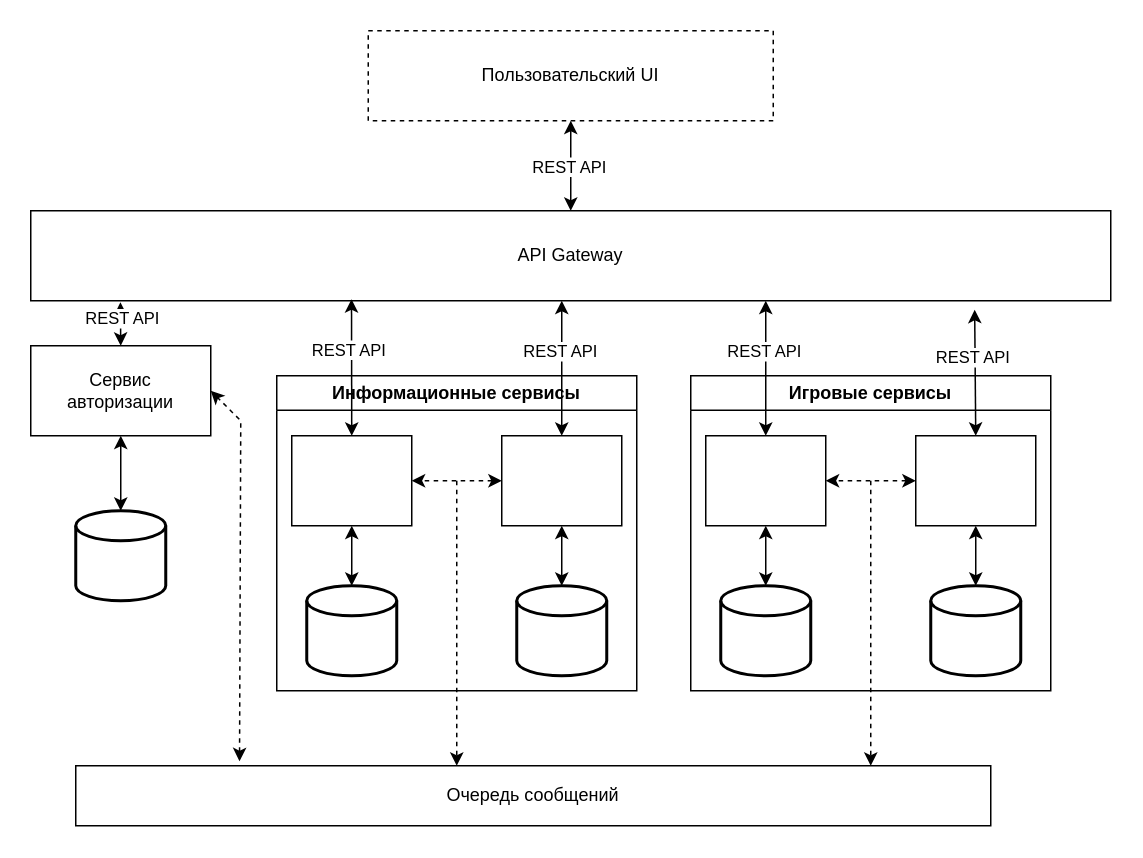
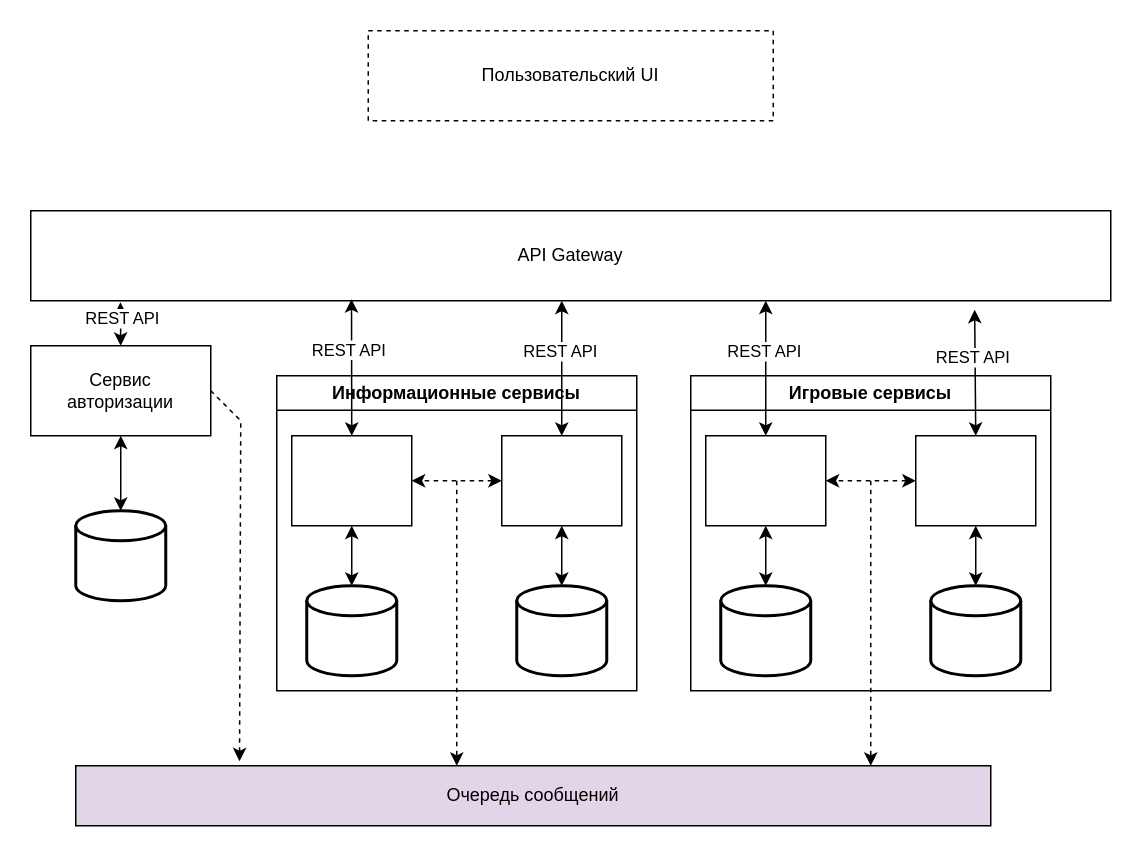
edge "Пользовательский UI" -- "API Gateway": removed, label "REST API"
edge "Сервис авторизации" -- "Очередь сообщений": arrowhead classic -> none
node "Очередь сообщений": fillcolor #ffffff -> #e1d5e7
